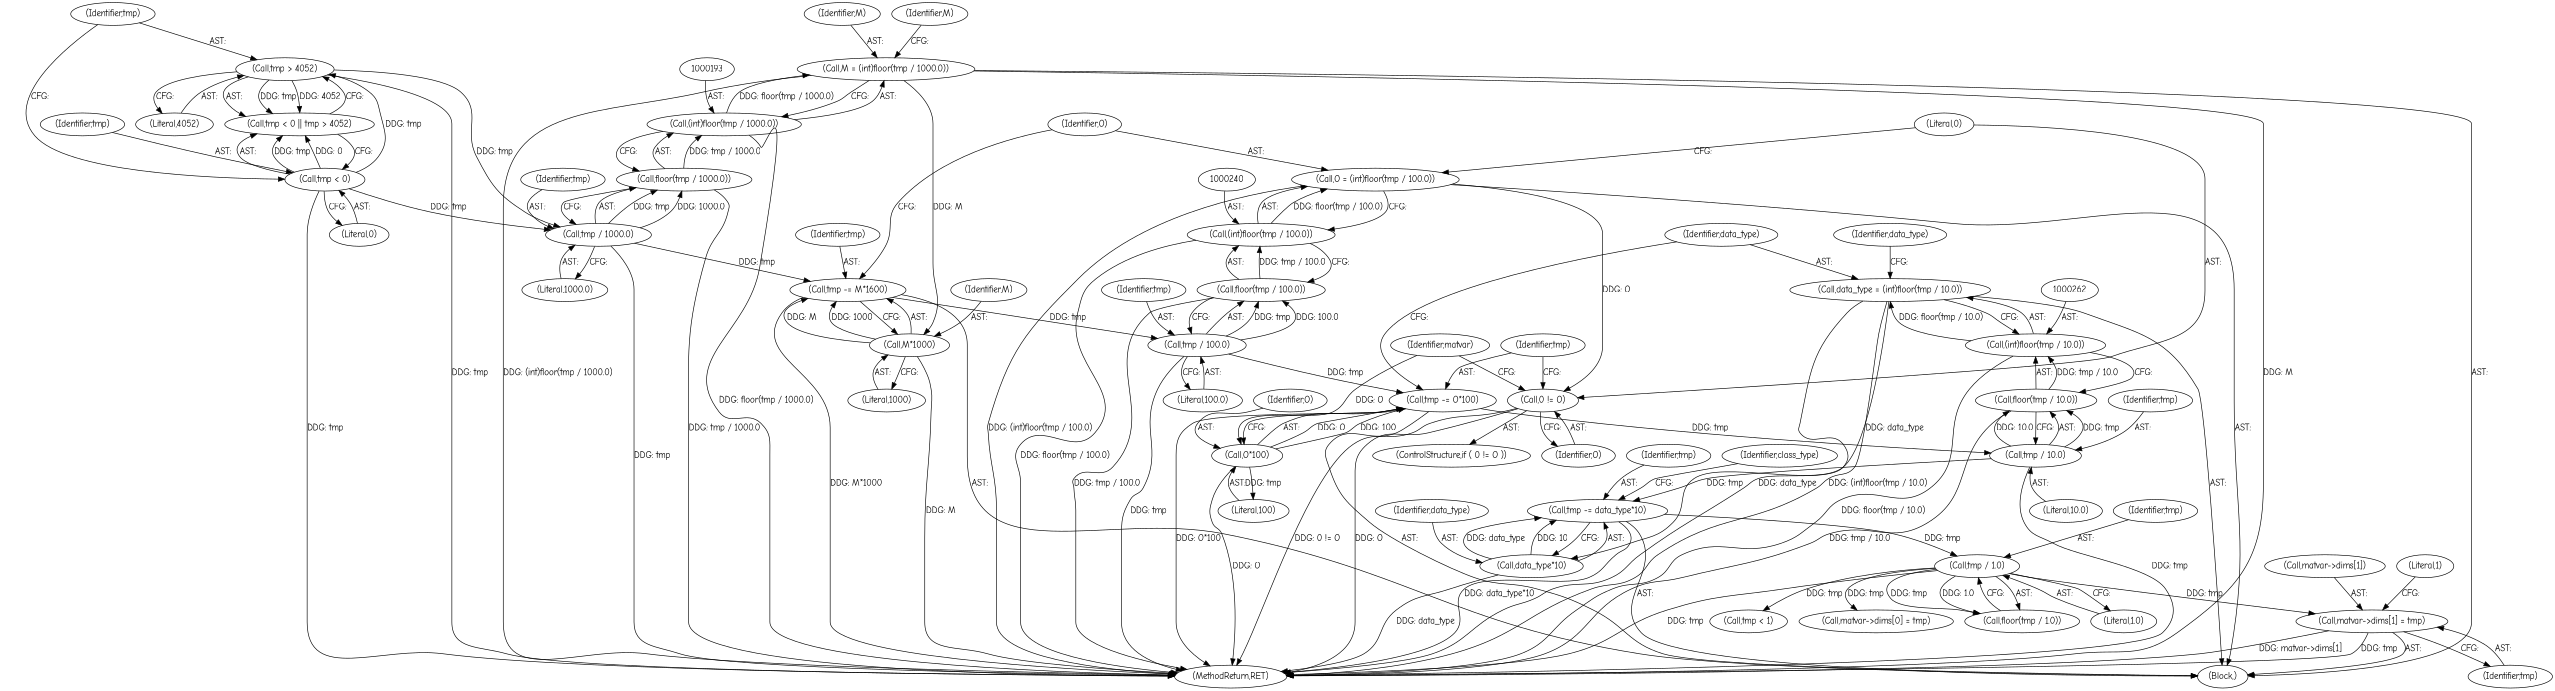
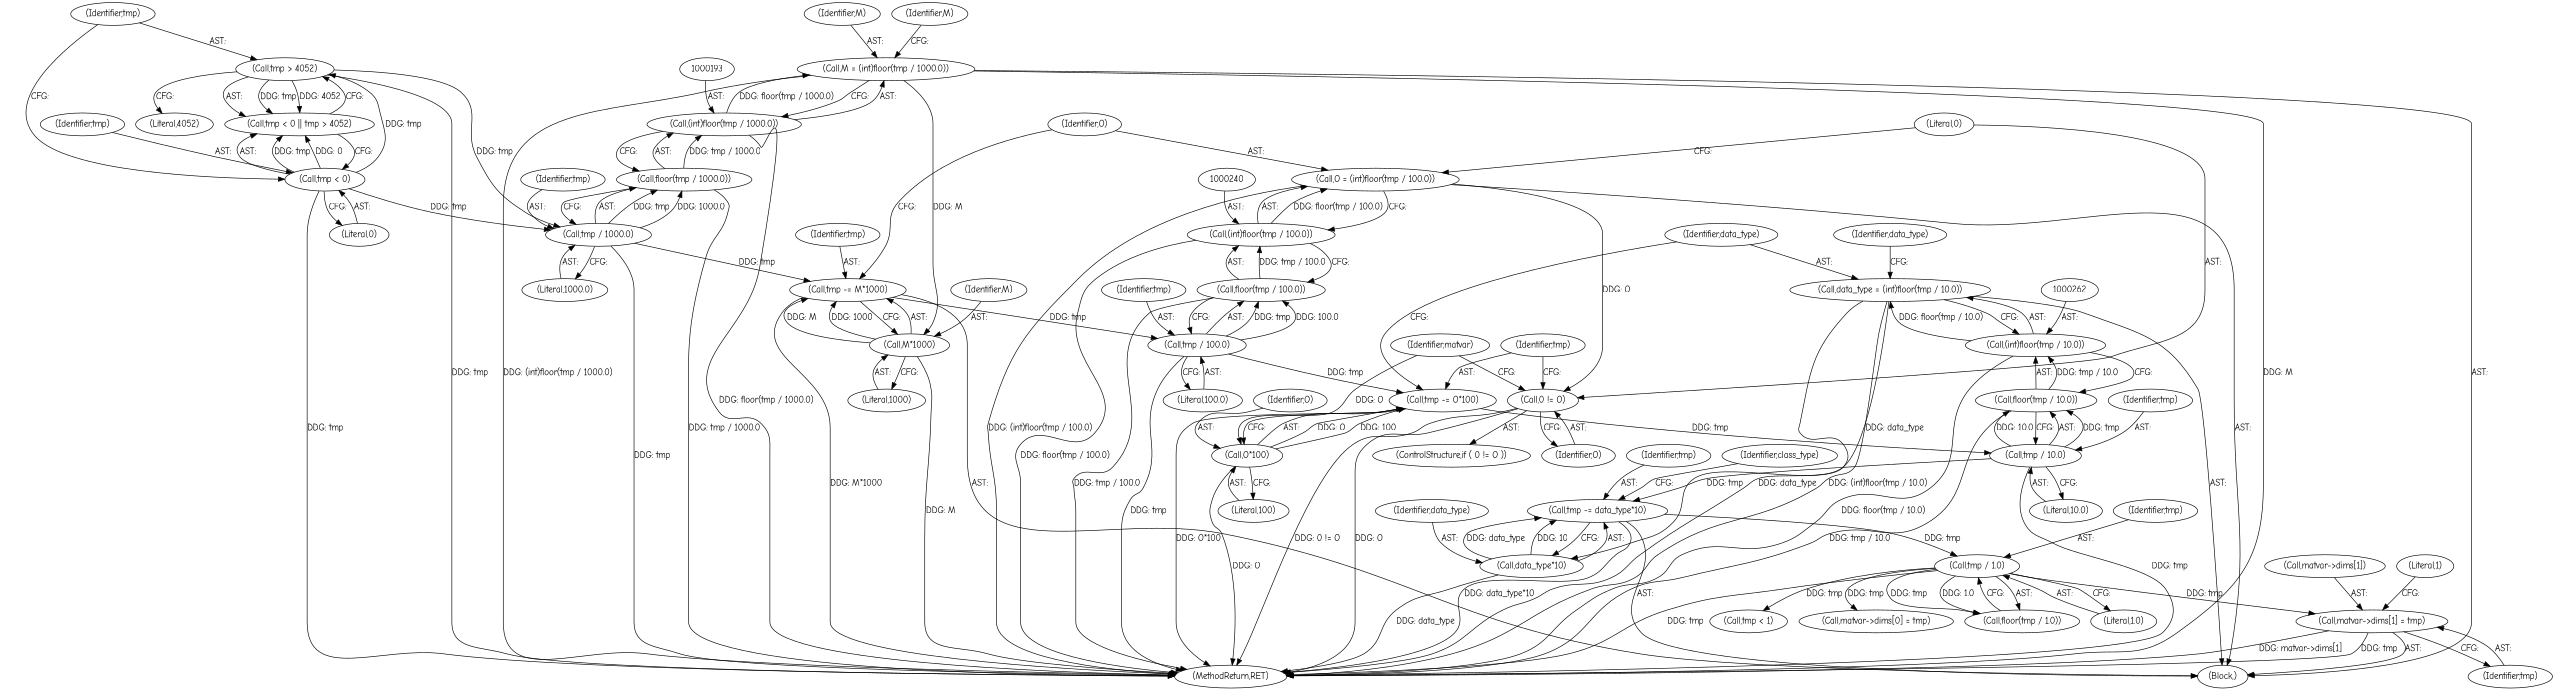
edge "(Literal,4052)" -> "(Call,tmp > 4052)": removed, label "AST:"
node "(Call,tmp -= M*1600)": label "(Call,tmp -= M*1600)" -> "(Call,tmp -= M*1000)"
edge "(Call,tmp / 10.0)" -> "(Literal,10.0)": added, label "CFG:"
edge "(Call,O*100)" -> "(Literal,100)": label "DDG: tmp" -> "CFG: "
edge "(Call,tmp -= O*100)" -> "(Block,)": removed, label "AST:"
